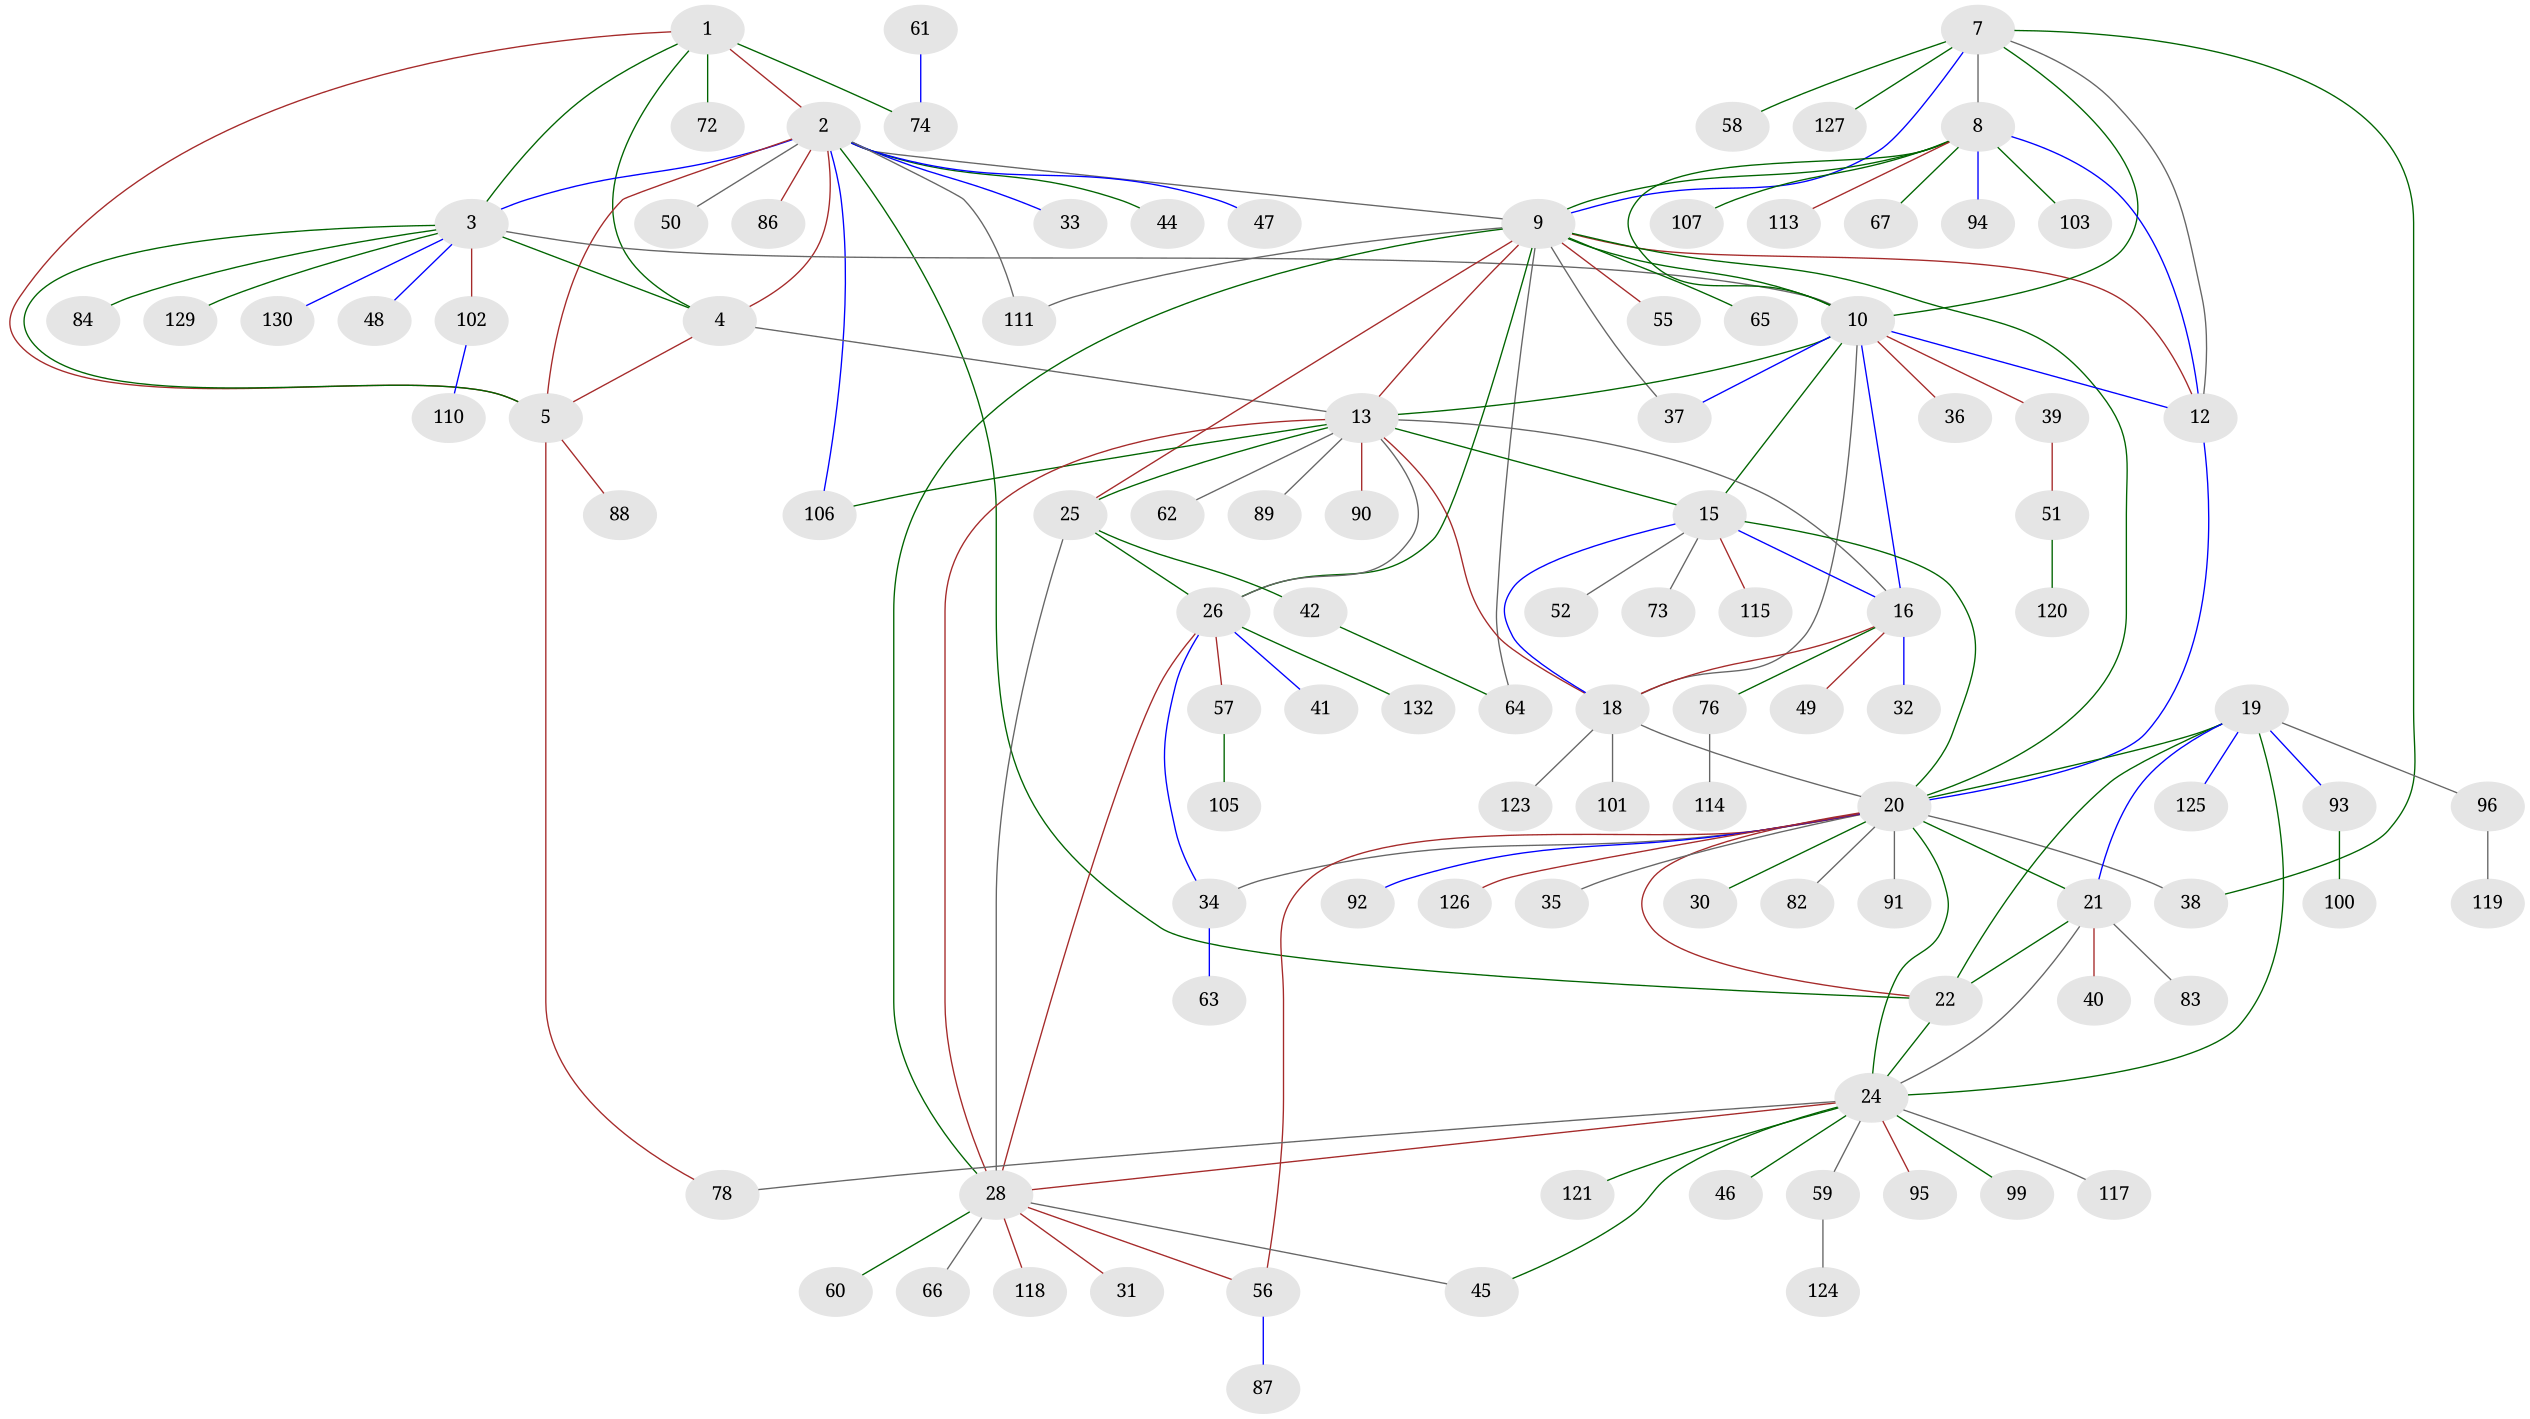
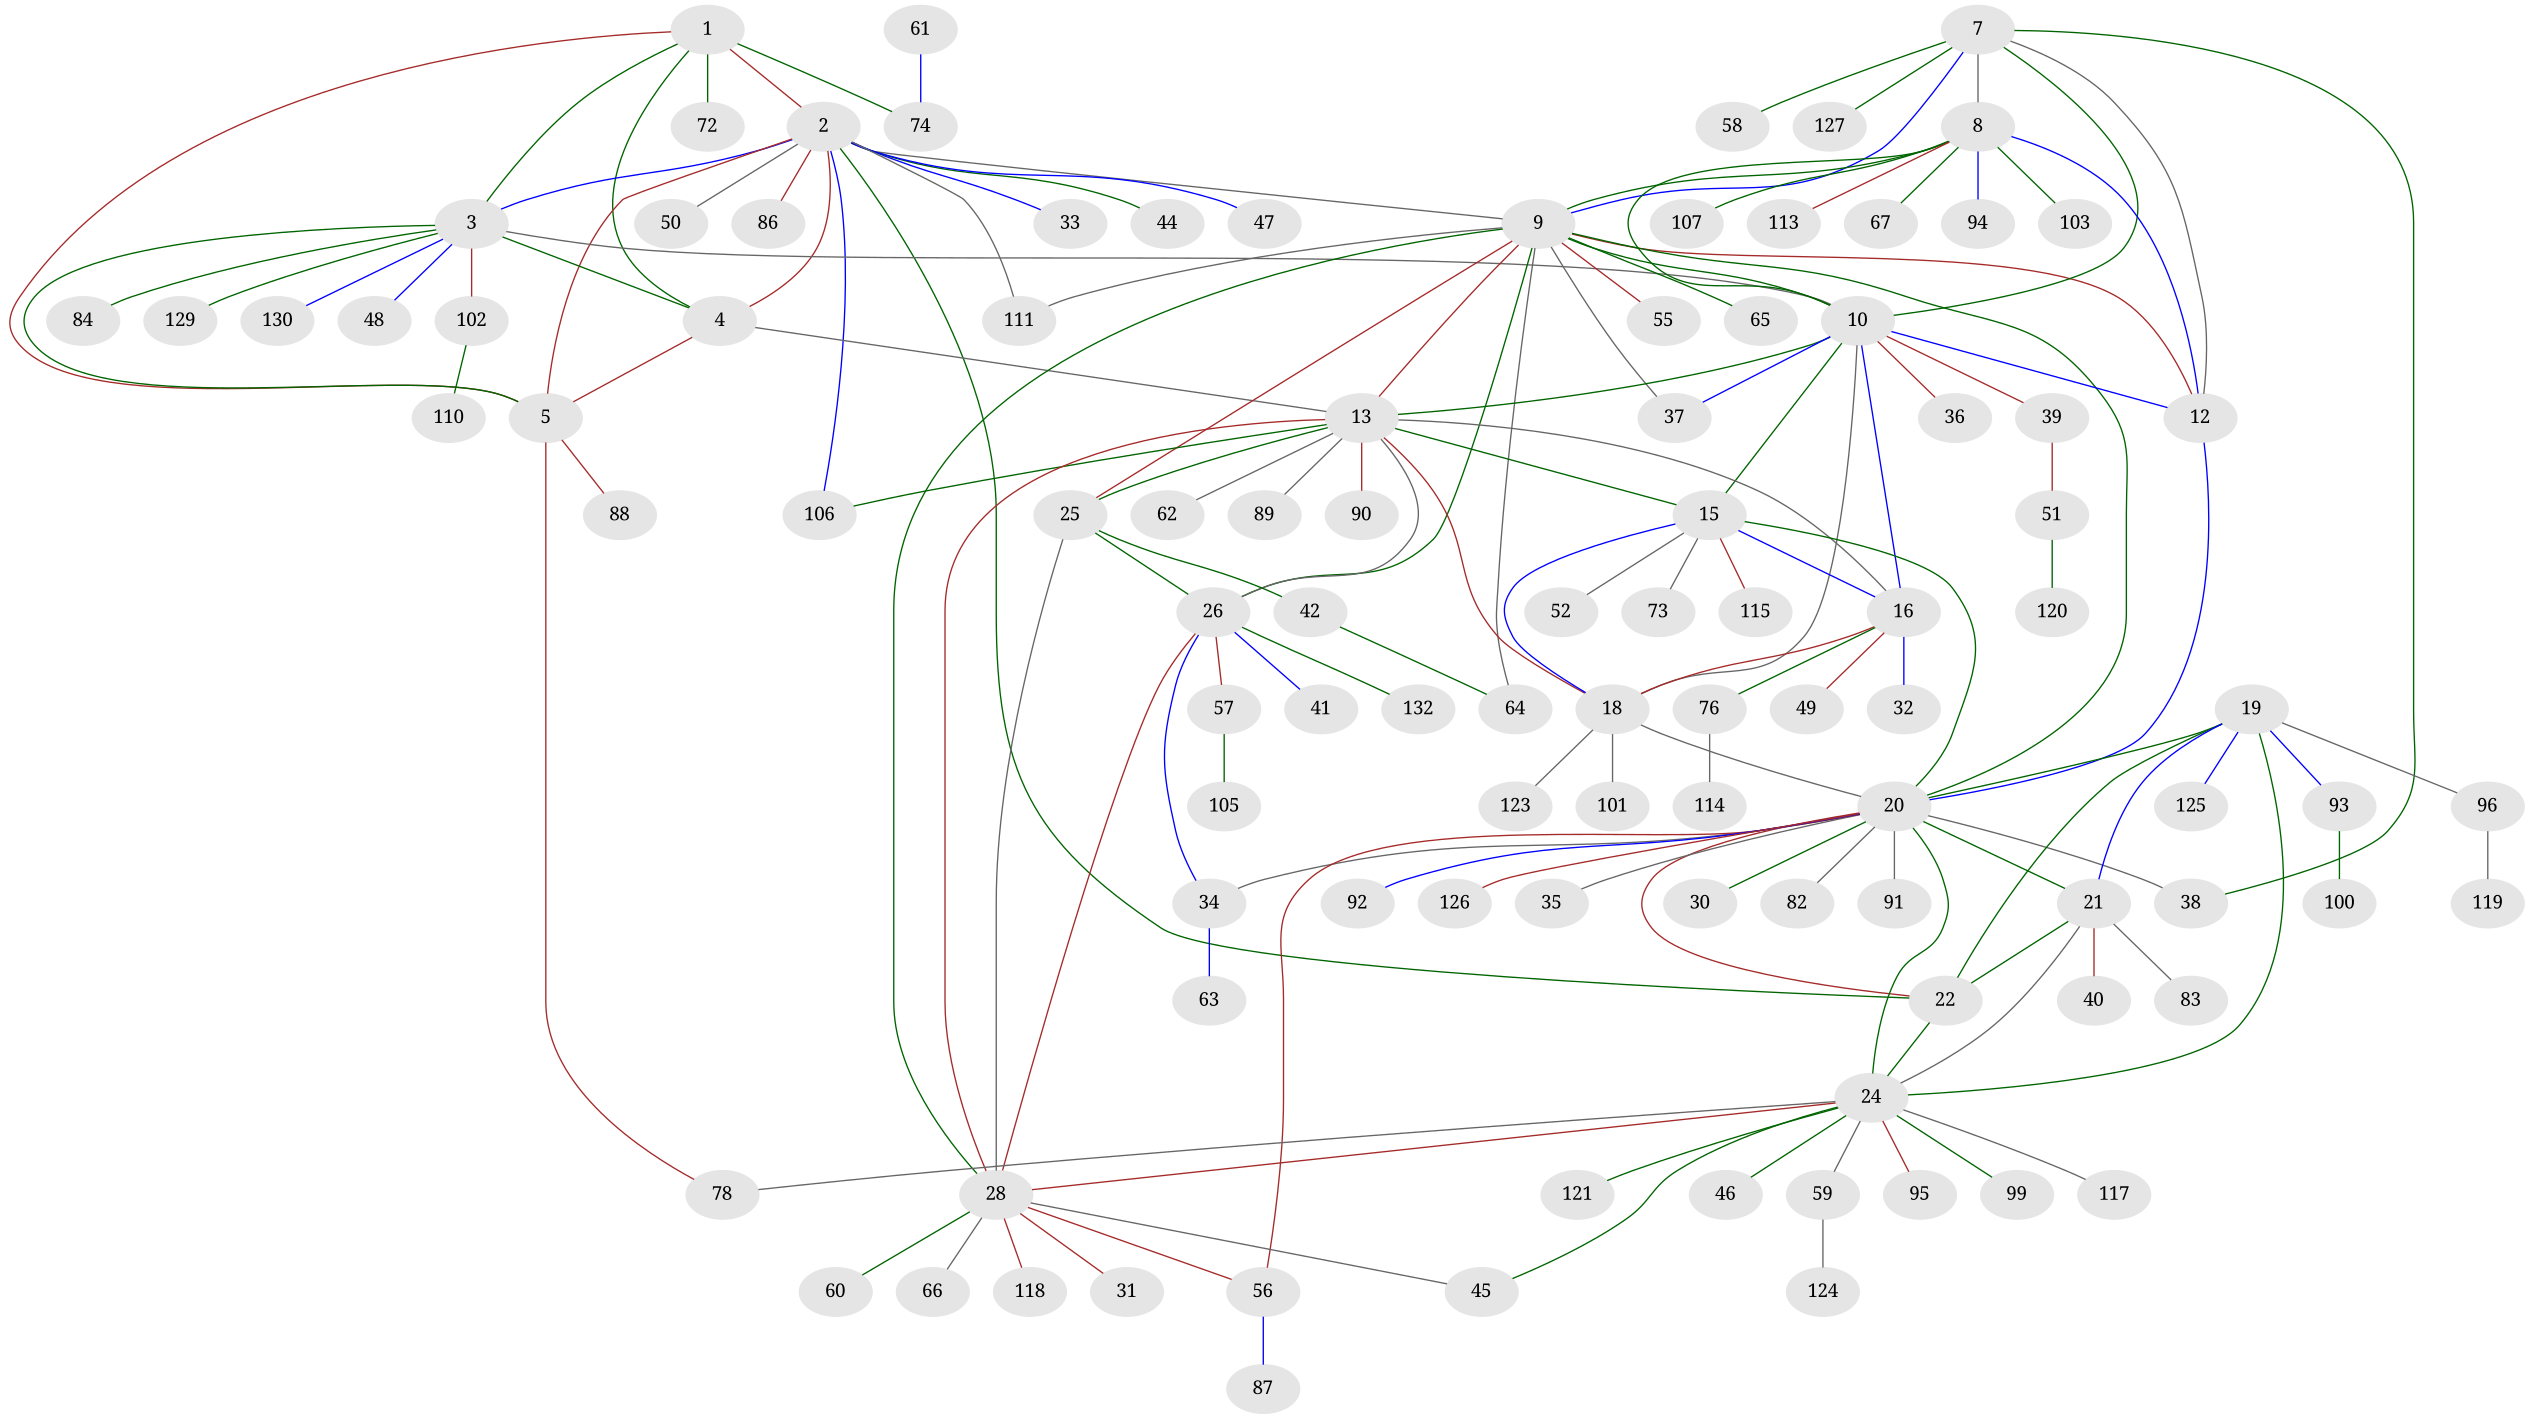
edge "102" -- "110": color blue -> darkgreen
